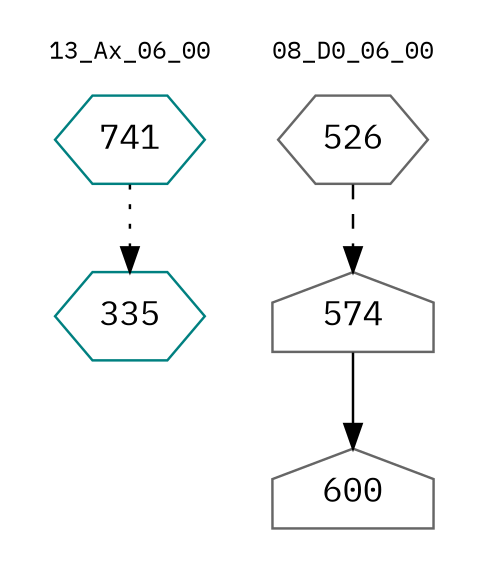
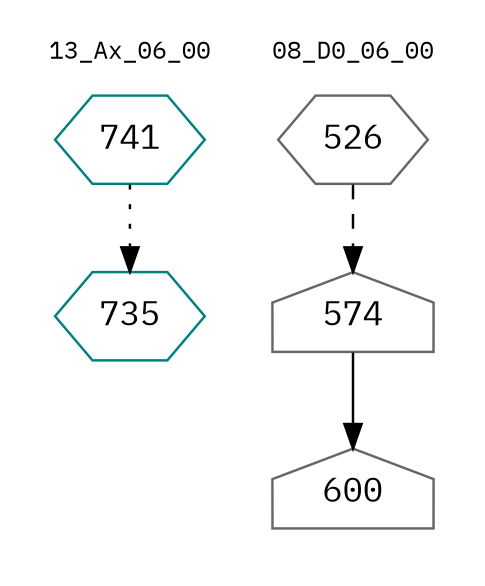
node "335": label "335" -> "735"
